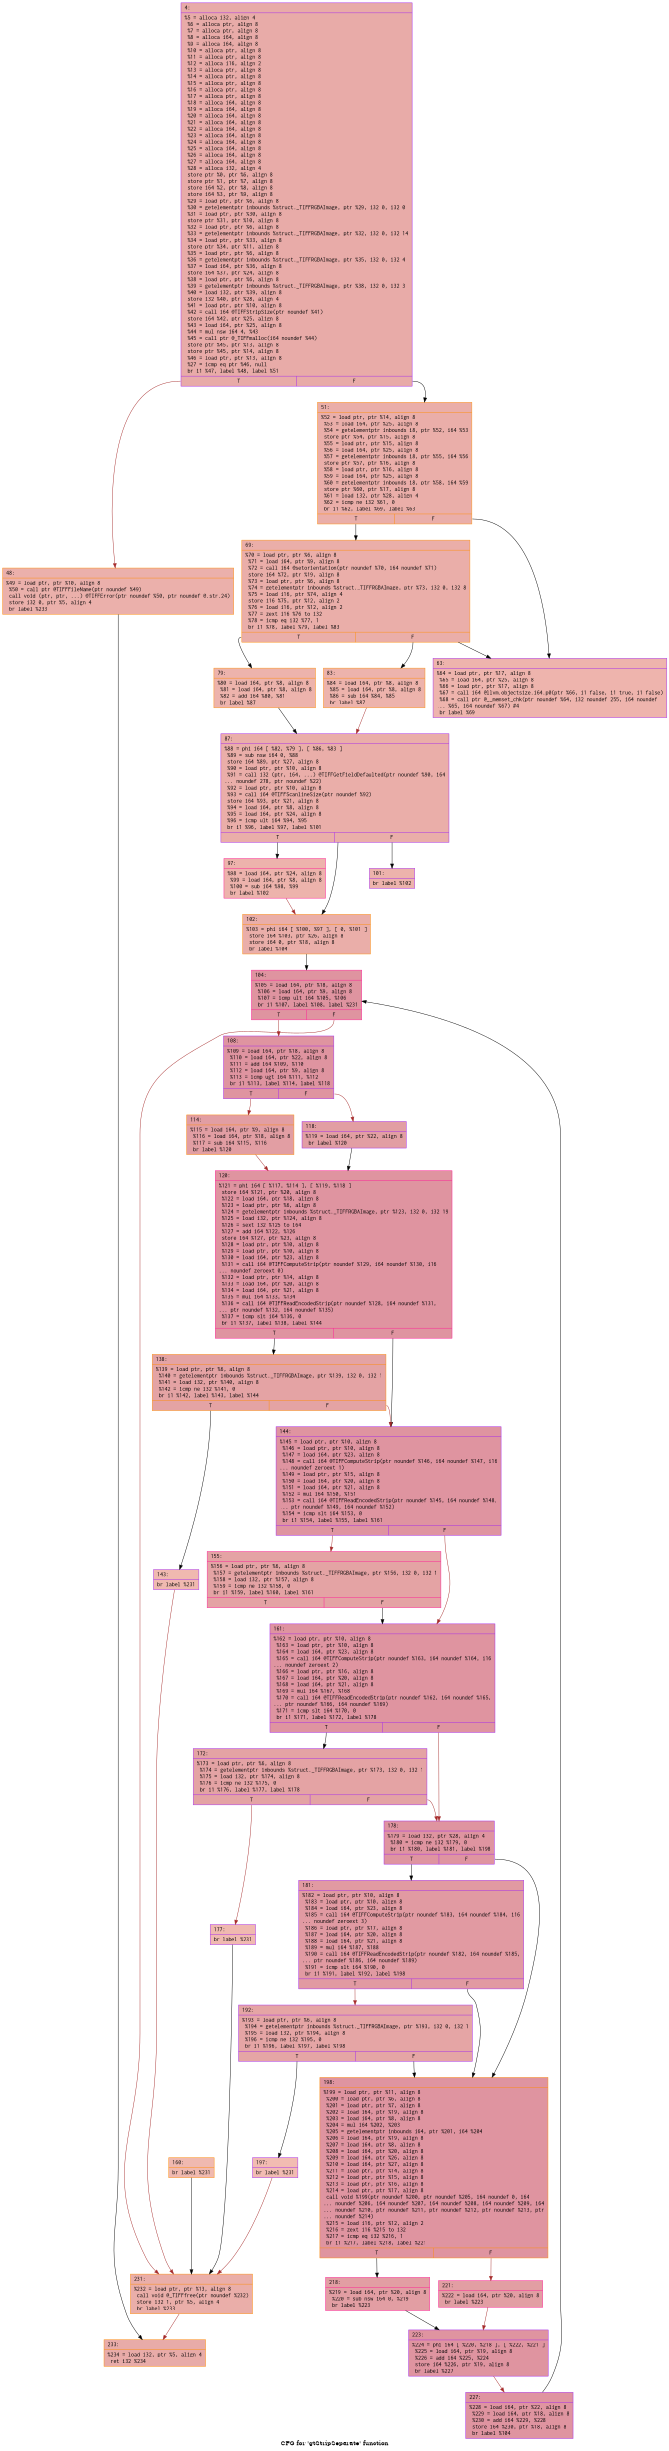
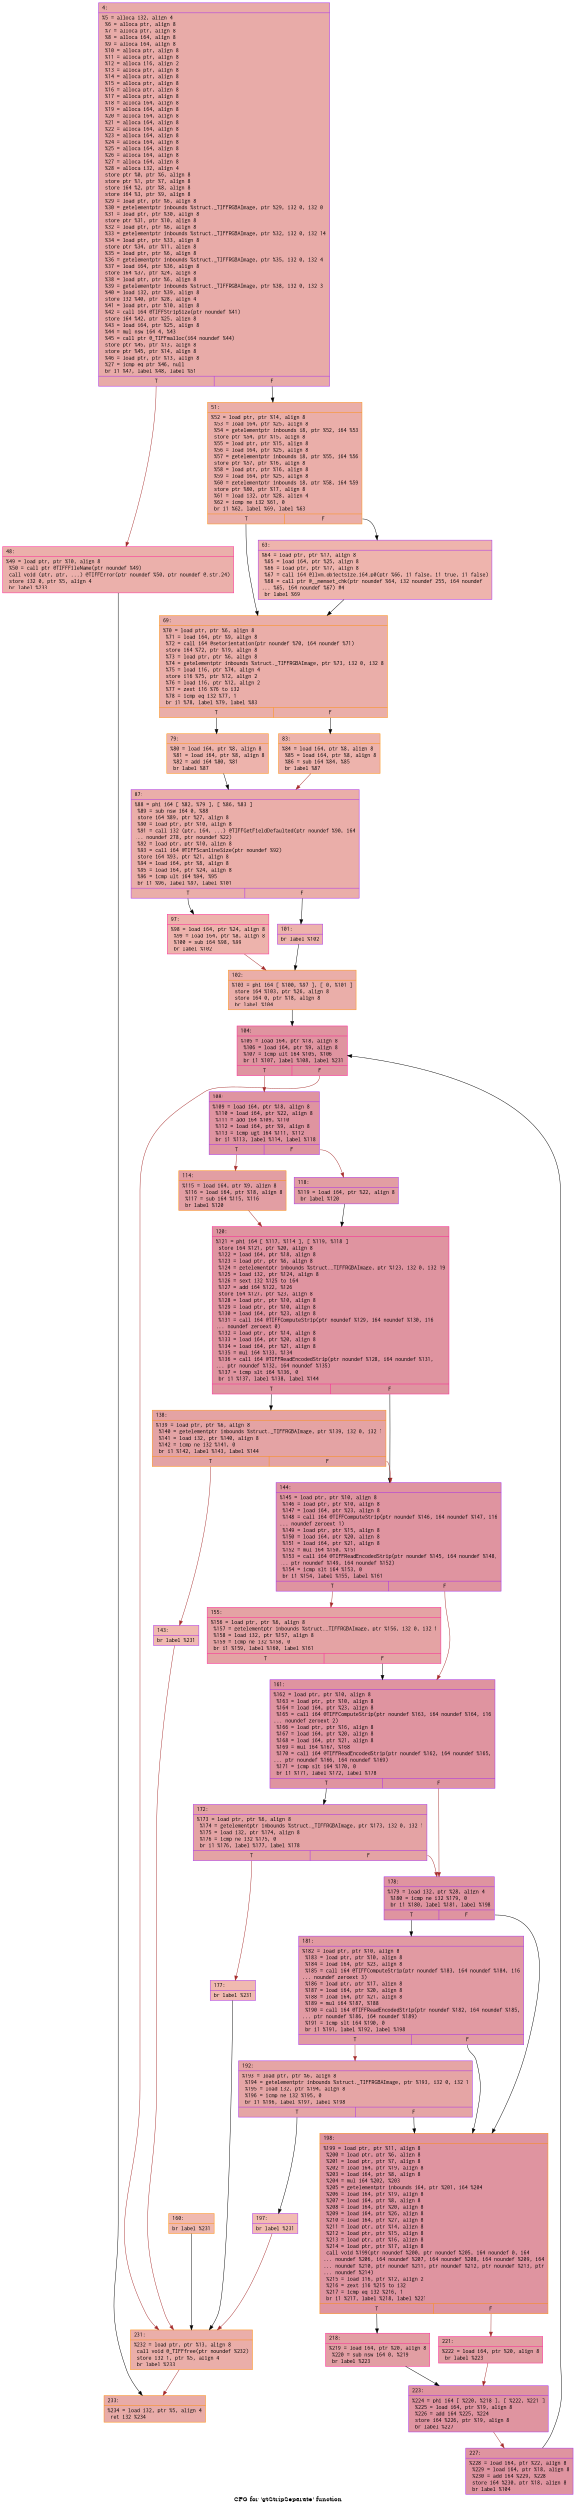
node "48:": color darkorange -> deeppink
edge "69:" -> "63:": reversed
edge "87:" -> "102:": now "101:" -> "102:"
edge "138:" -> "143:": color black -> brown
